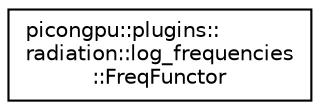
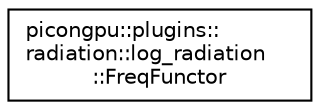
node "picongpu::plugins:: radiation::log_frequencies ::FreqFunctor": label "picongpu::plugins:: radiation::log_frequencies ::FreqFunctor" -> "picongpu::plugins:: radiation::log_radiation ::FreqFunctor"
